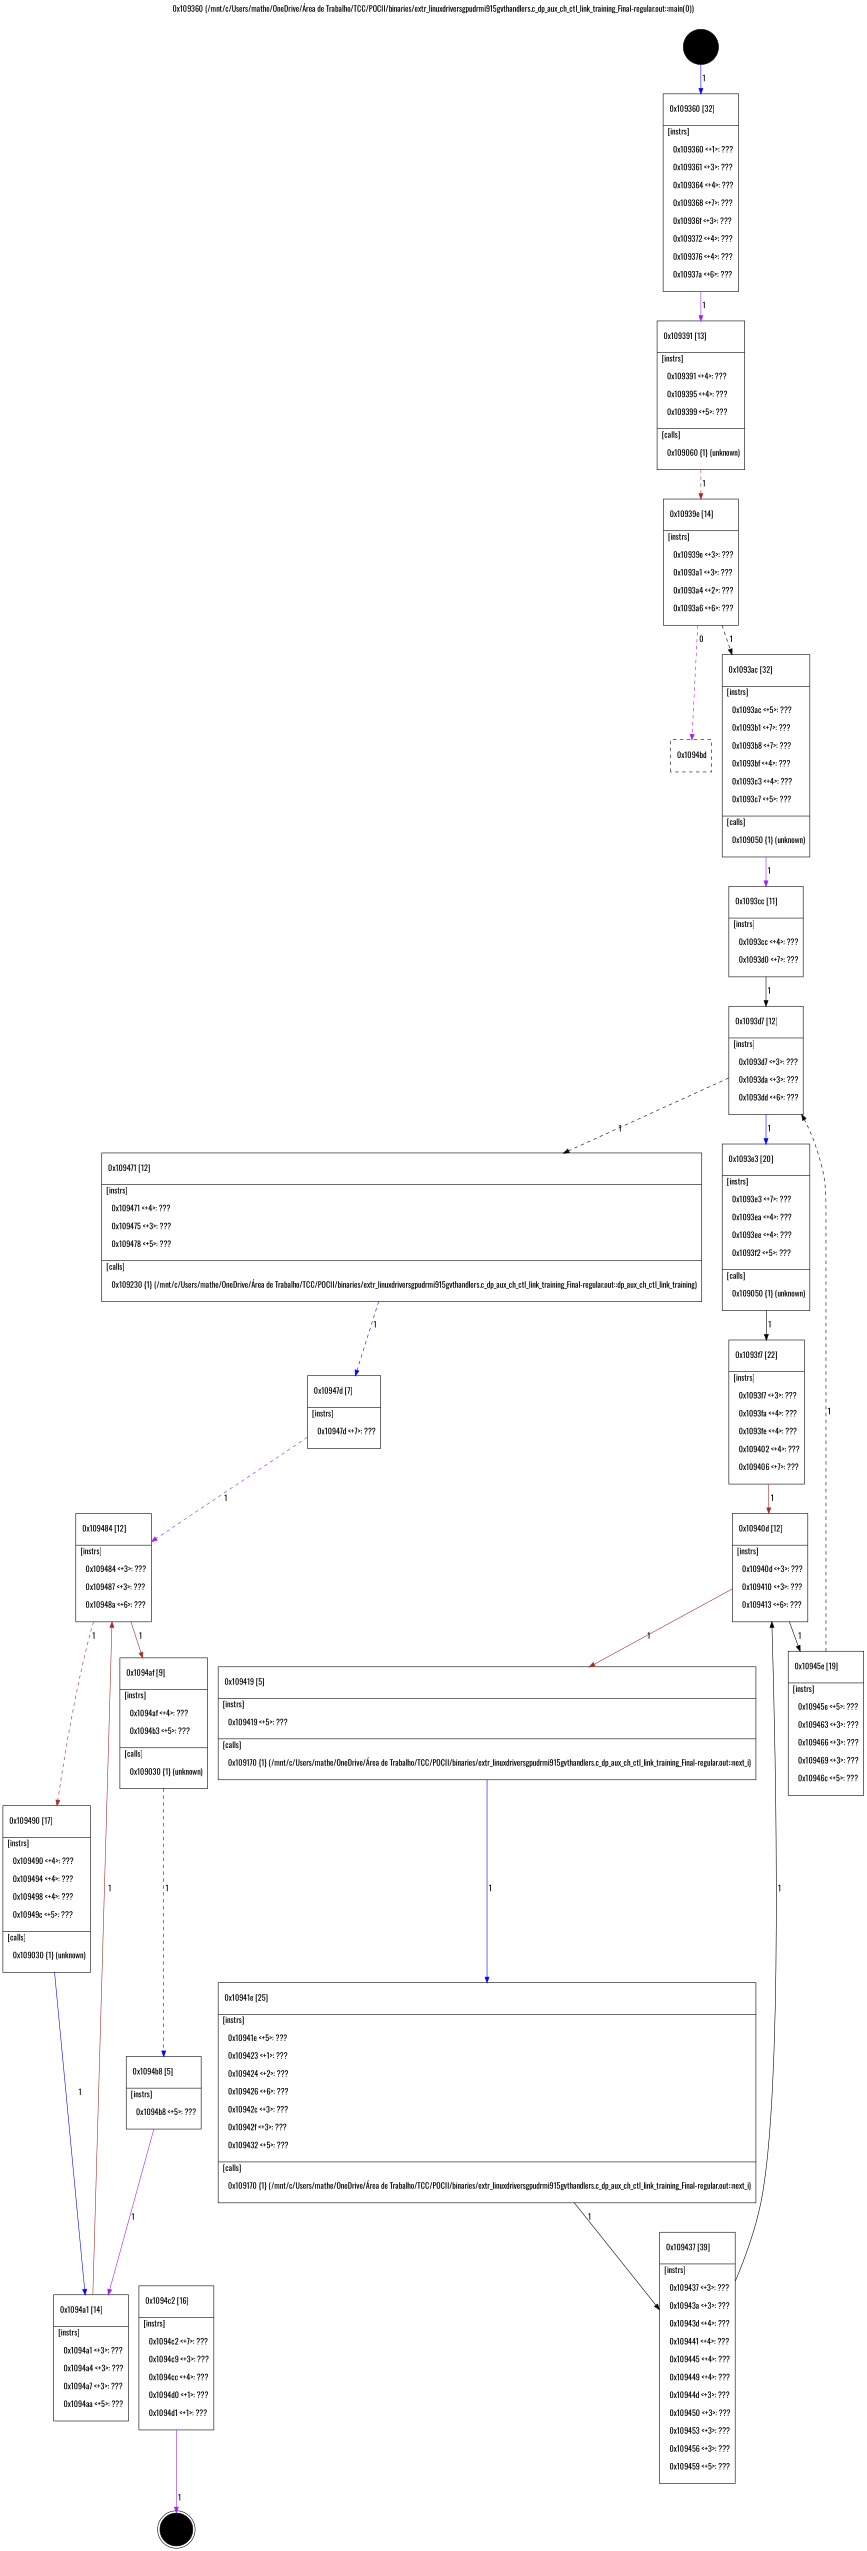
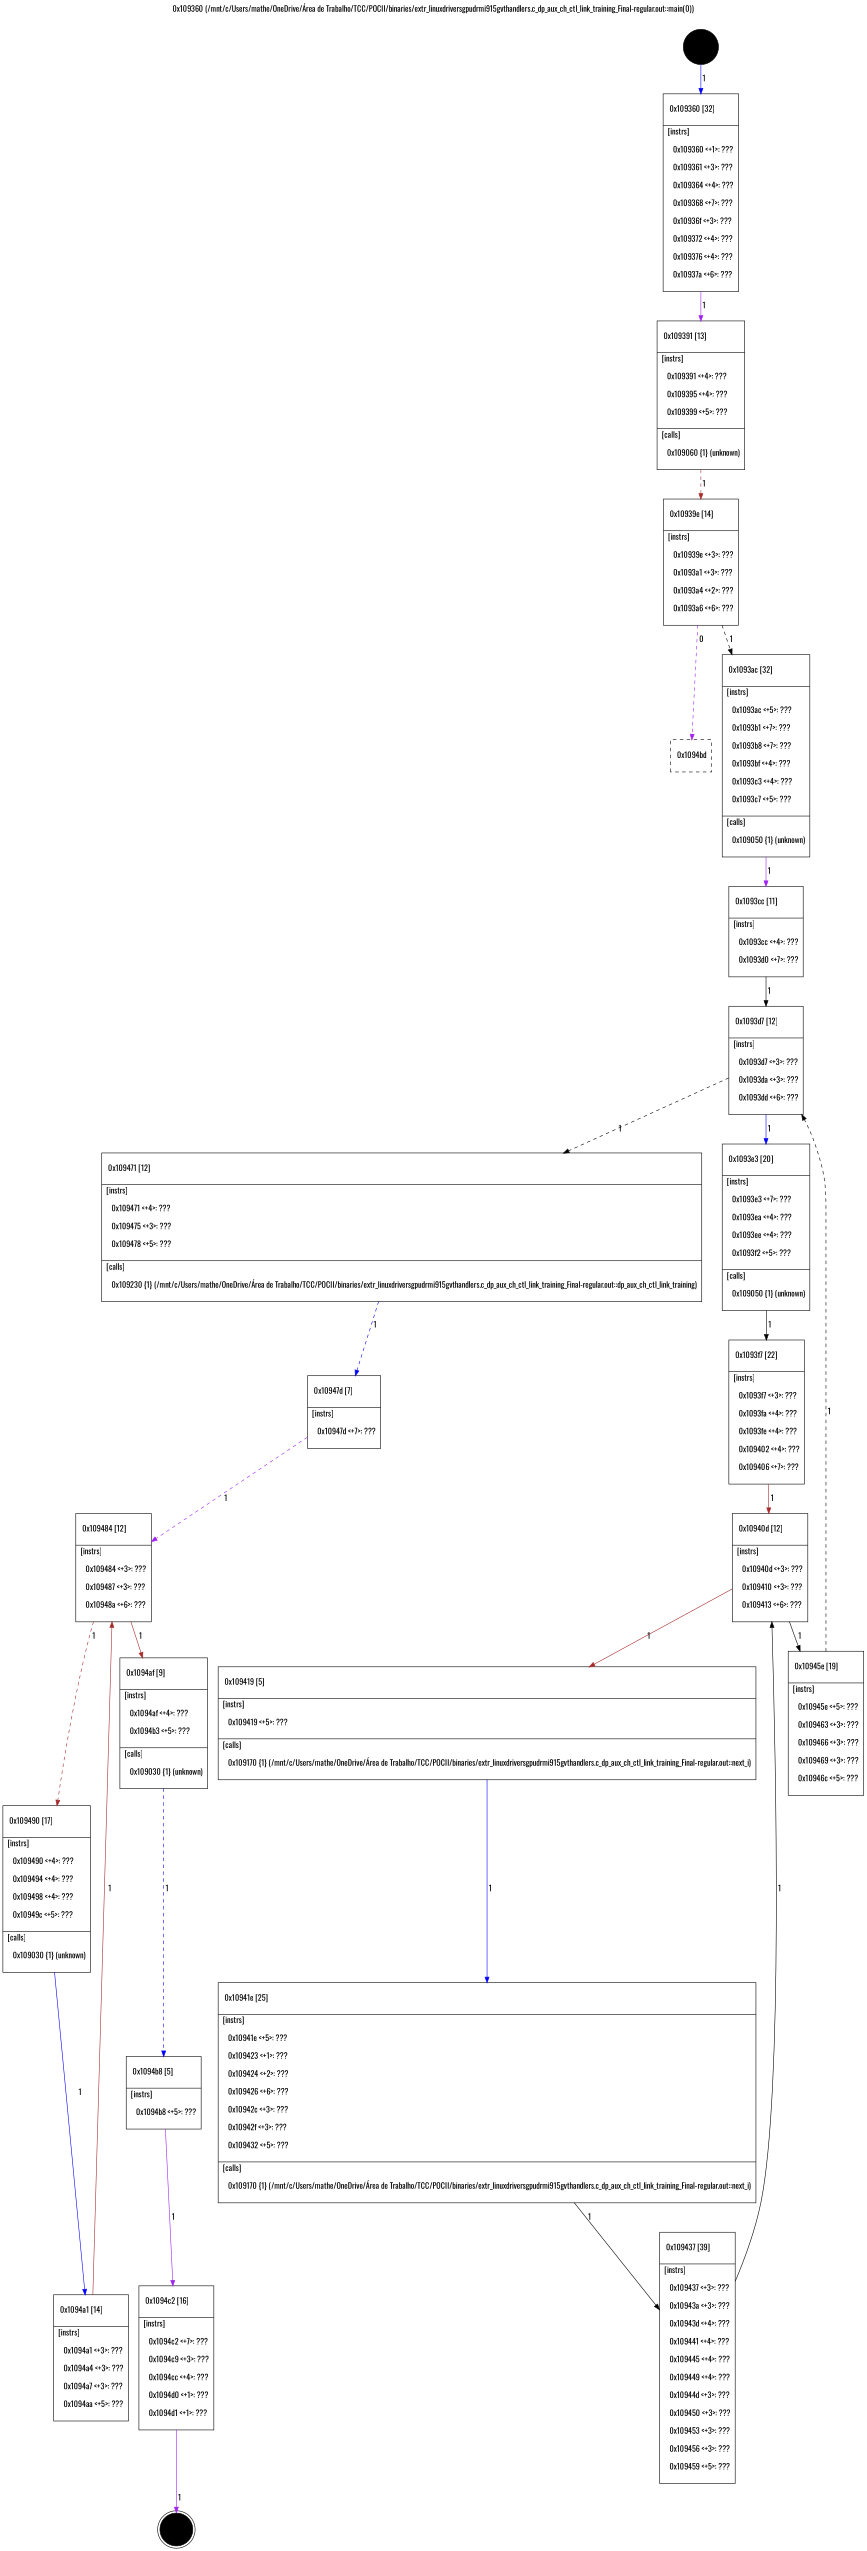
edge "0x1094b8 [5]" -> "0x1094a1 [14]": now "0x1094b8 [5]" -> "0x1094c2 [16]"
